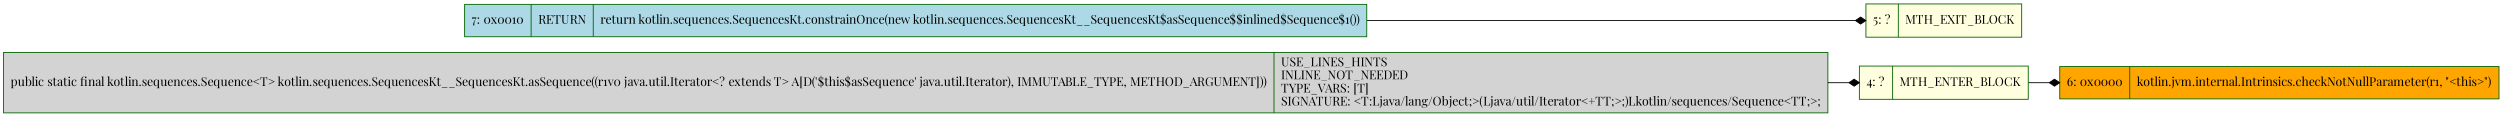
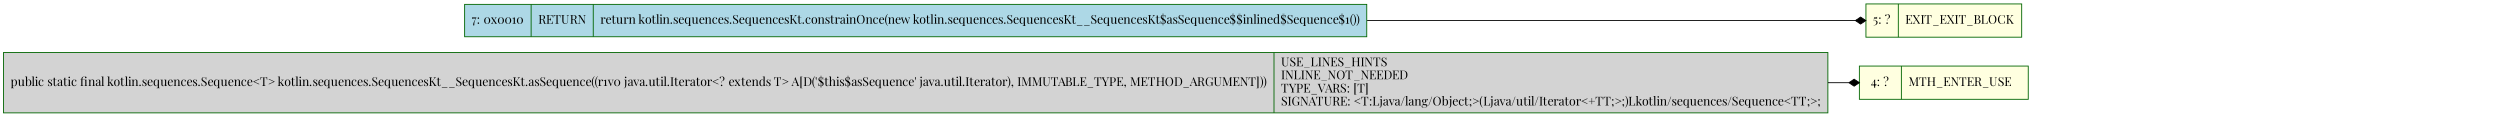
node "5: ?": text "MTH_EXIT_BLOCK" -> "EXIT_EXIT_BLOCK"
node "4: ?": text "MTH_ENTER_BLOCK" -> "MTH_ENTER_USE"
node "6: 0x0000": removed
